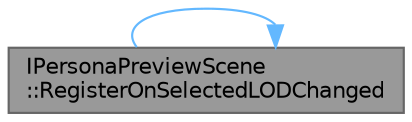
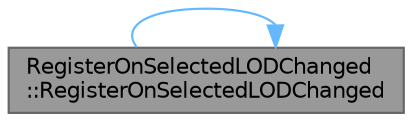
node "IPersonaPreviewScene ::RegisterOnSelectedLODChanged": label "IPersonaPreviewScene ::RegisterOnSelectedLODChanged" -> "RegisterOnSelectedLODChanged ::RegisterOnSelectedLODChanged"
